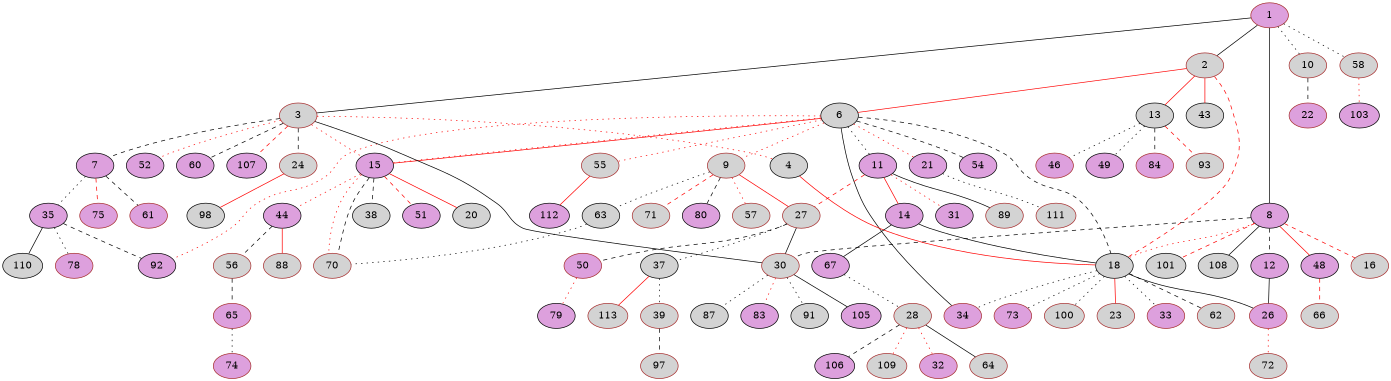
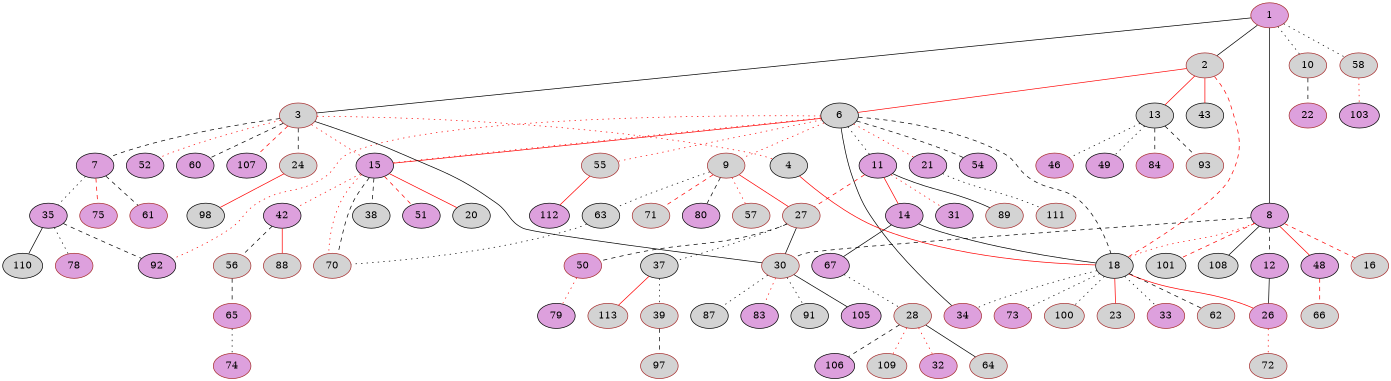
edge "13" -- "93": color red -> black
node "44": label "44" -> "42"
edge "18" -- "26": color black -> red
